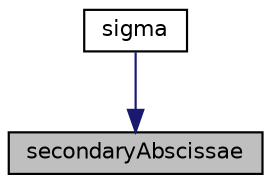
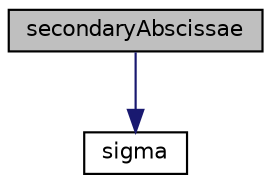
edge "sigma" -> "secondaryAbscissae": reversed
